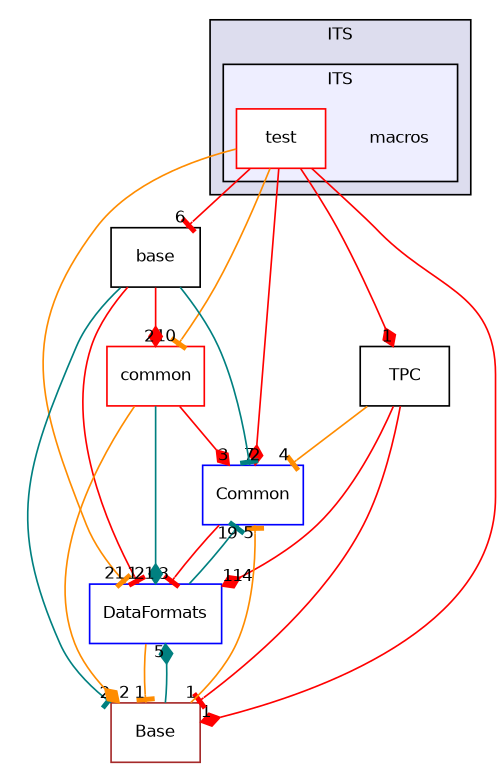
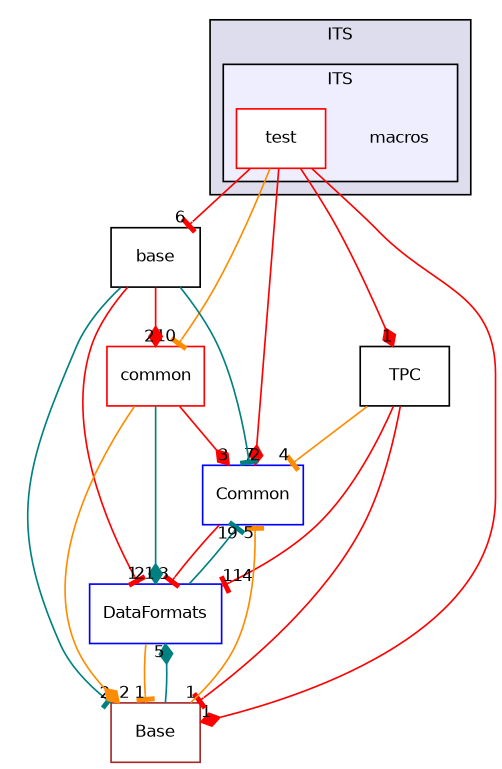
edge "test" -> "DataFormats": removed
edge "TPC" -> "DataFormats": arrowhead diamond -> tee
